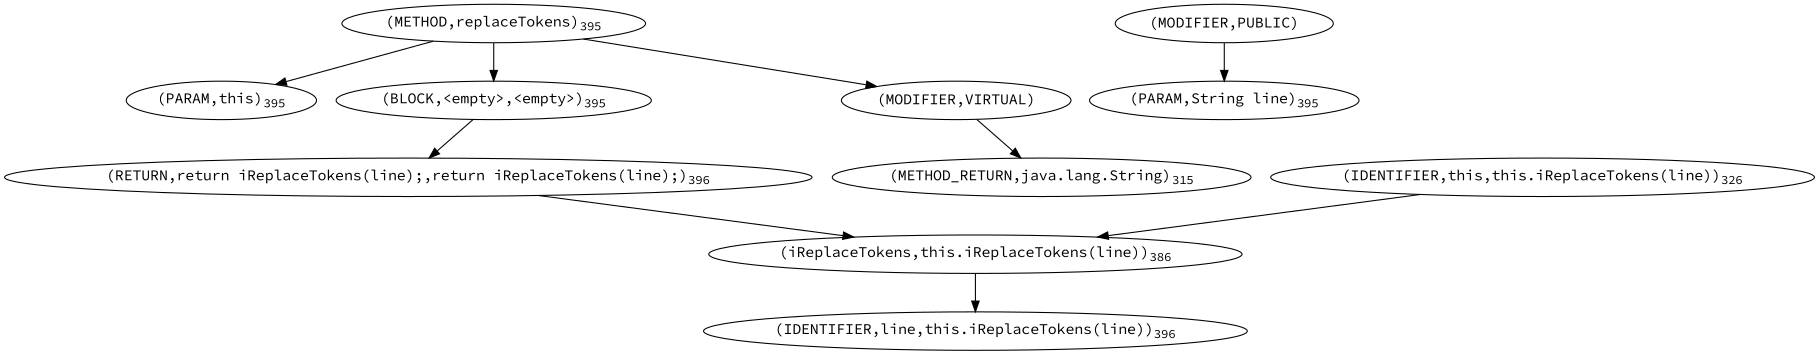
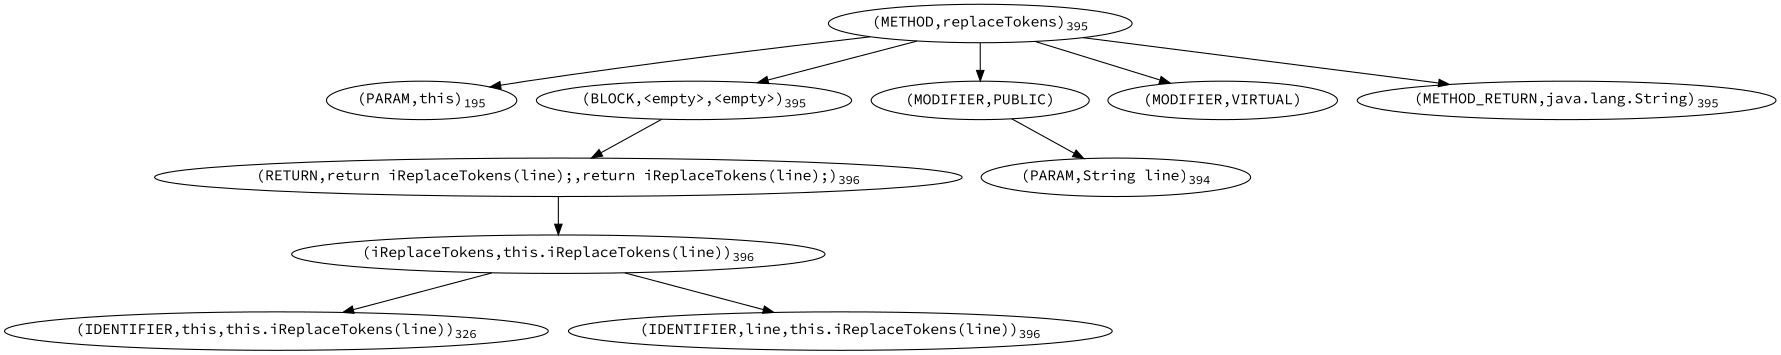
edge "(METHOD,replaceTokens)" -> "(MODIFIER,PUBLIC)": added
node "(PARAM,this)": text "395" -> "195"
node "(PARAM,String line)": text "395" -> "394"
edge "(MODIFIER,VIRTUAL)" -> "(METHOD_RETURN,java.lang.String)": now "(METHOD,replaceTokens)" -> "(METHOD_RETURN,java.lang.String)"
node "(METHOD_RETURN,java.lang.String)": text "315" -> "395"
edge "(IDENTIFIER,this,this.iReplaceTokens(line))" -> "(iReplaceTokens,this.iReplaceTokens(line))": reversed
node "(iReplaceTokens,this.iReplaceTokens(line))": text "386" -> "396"
